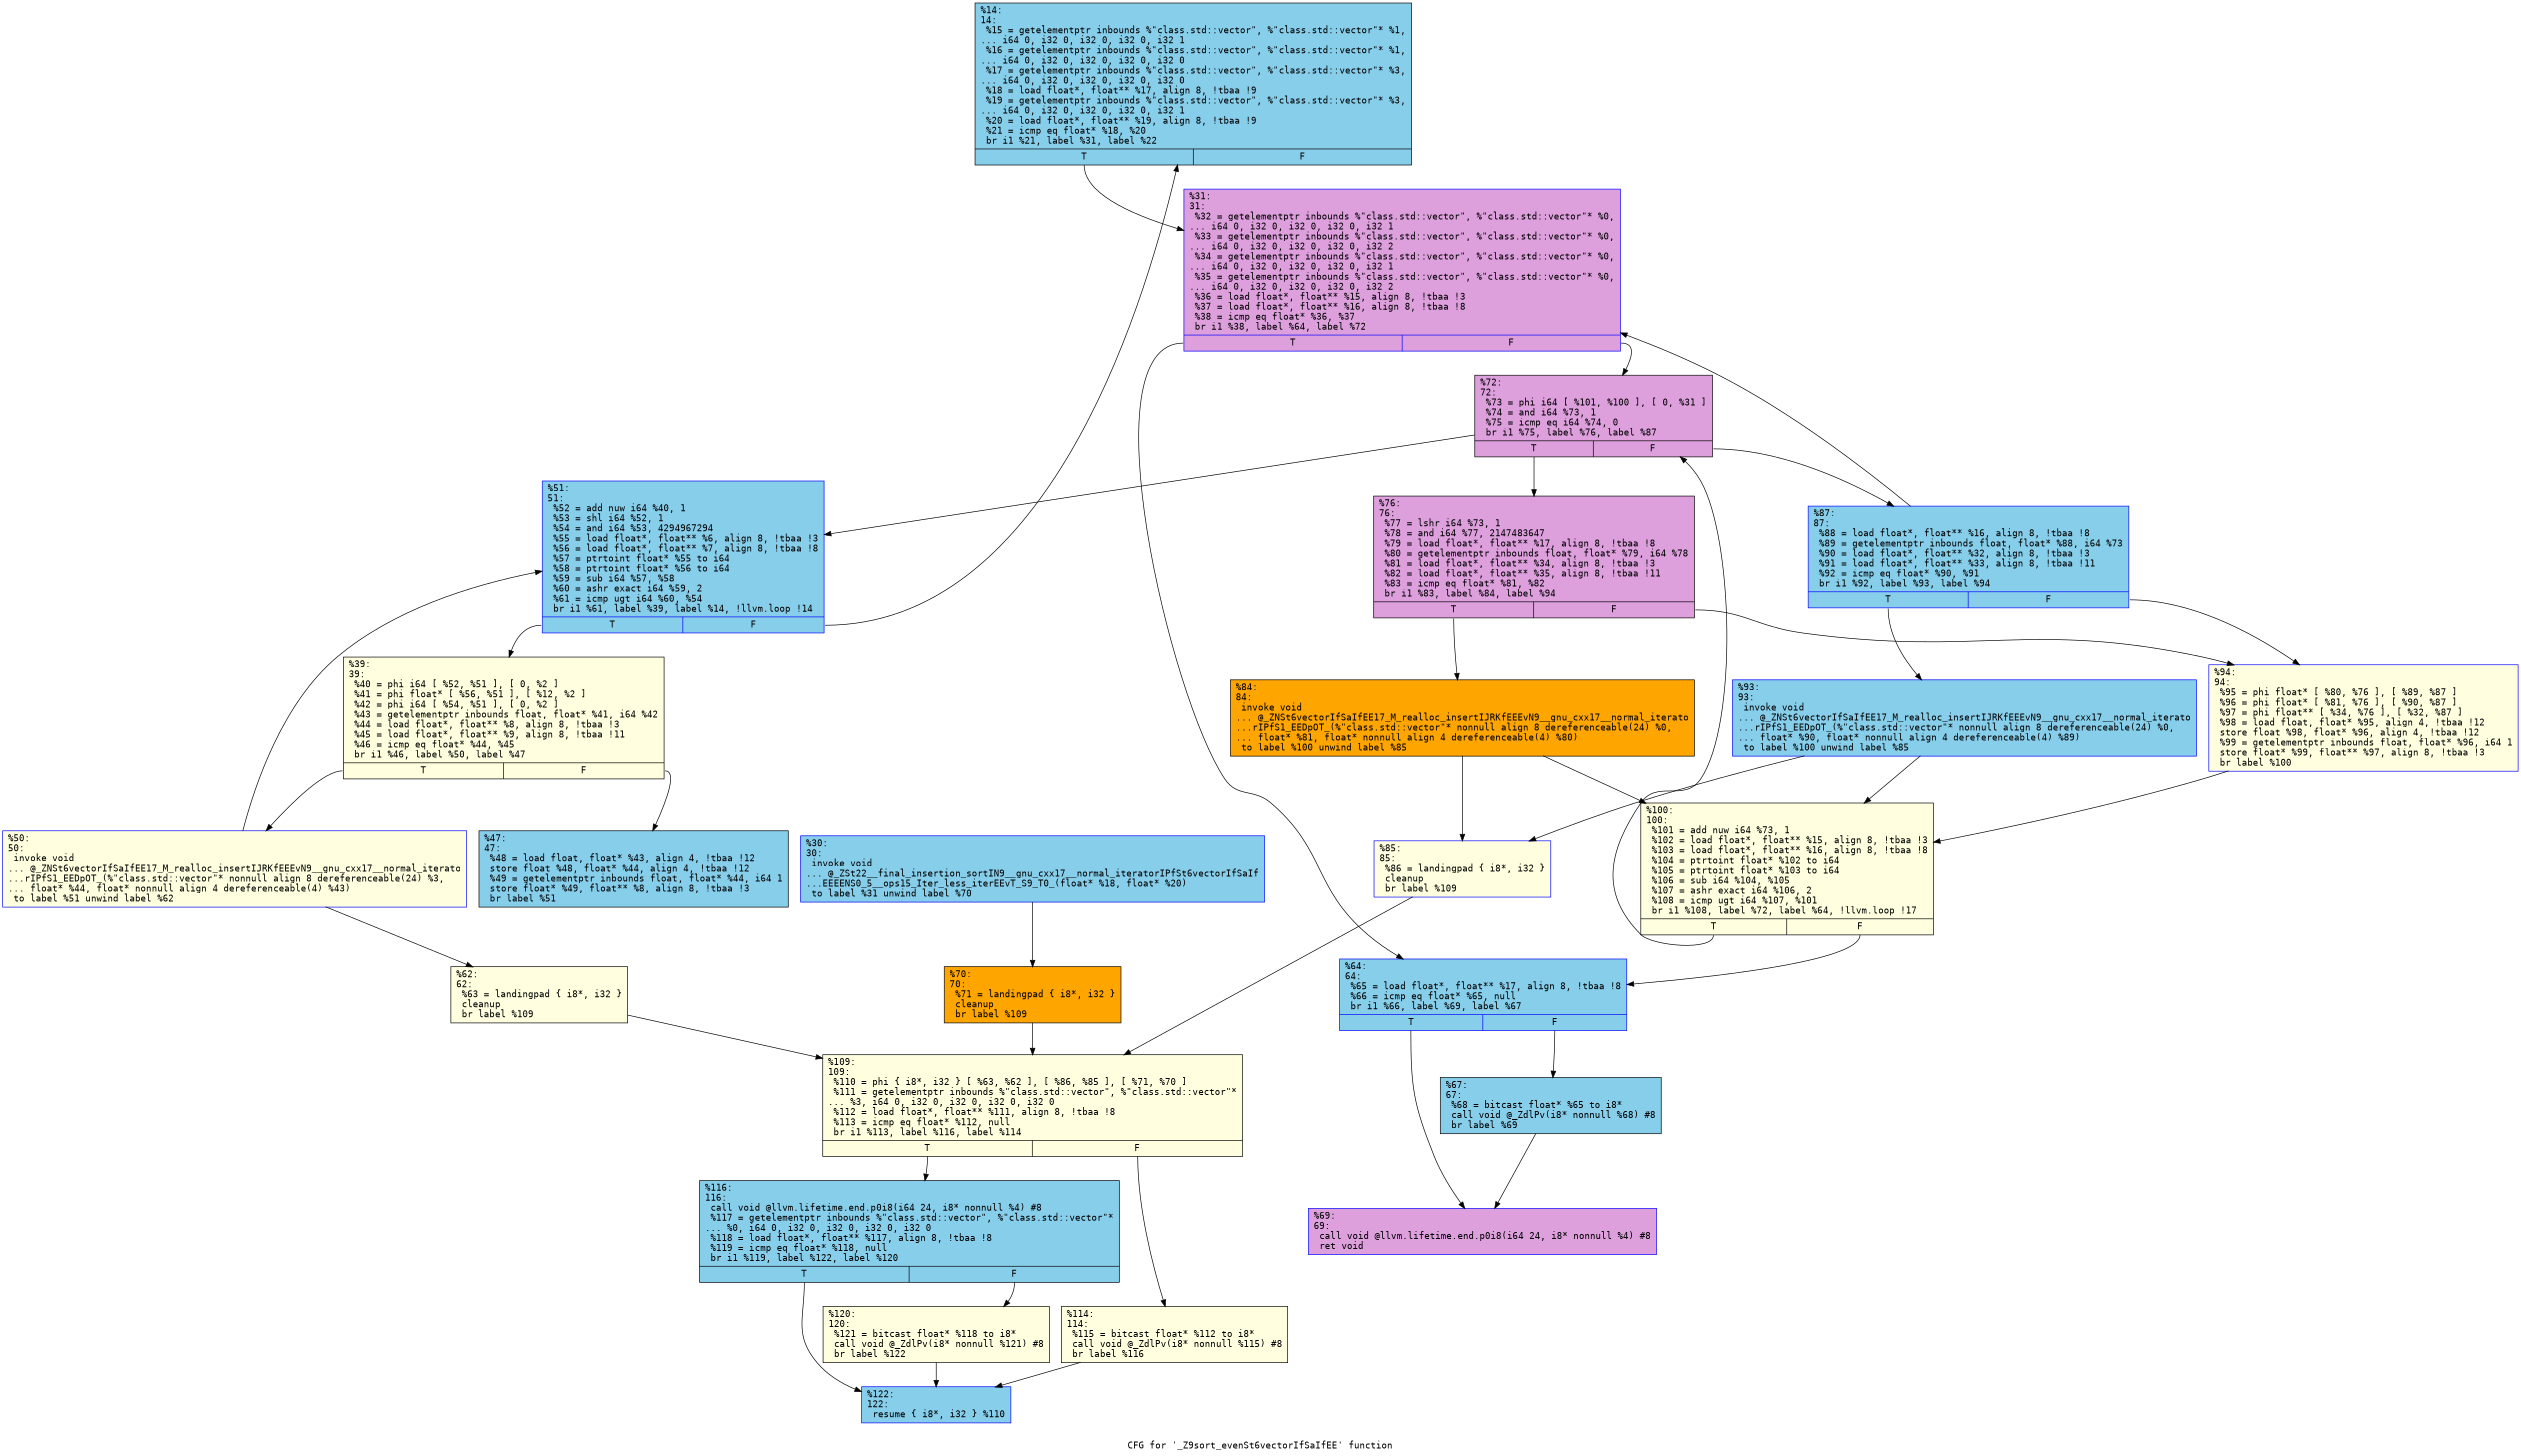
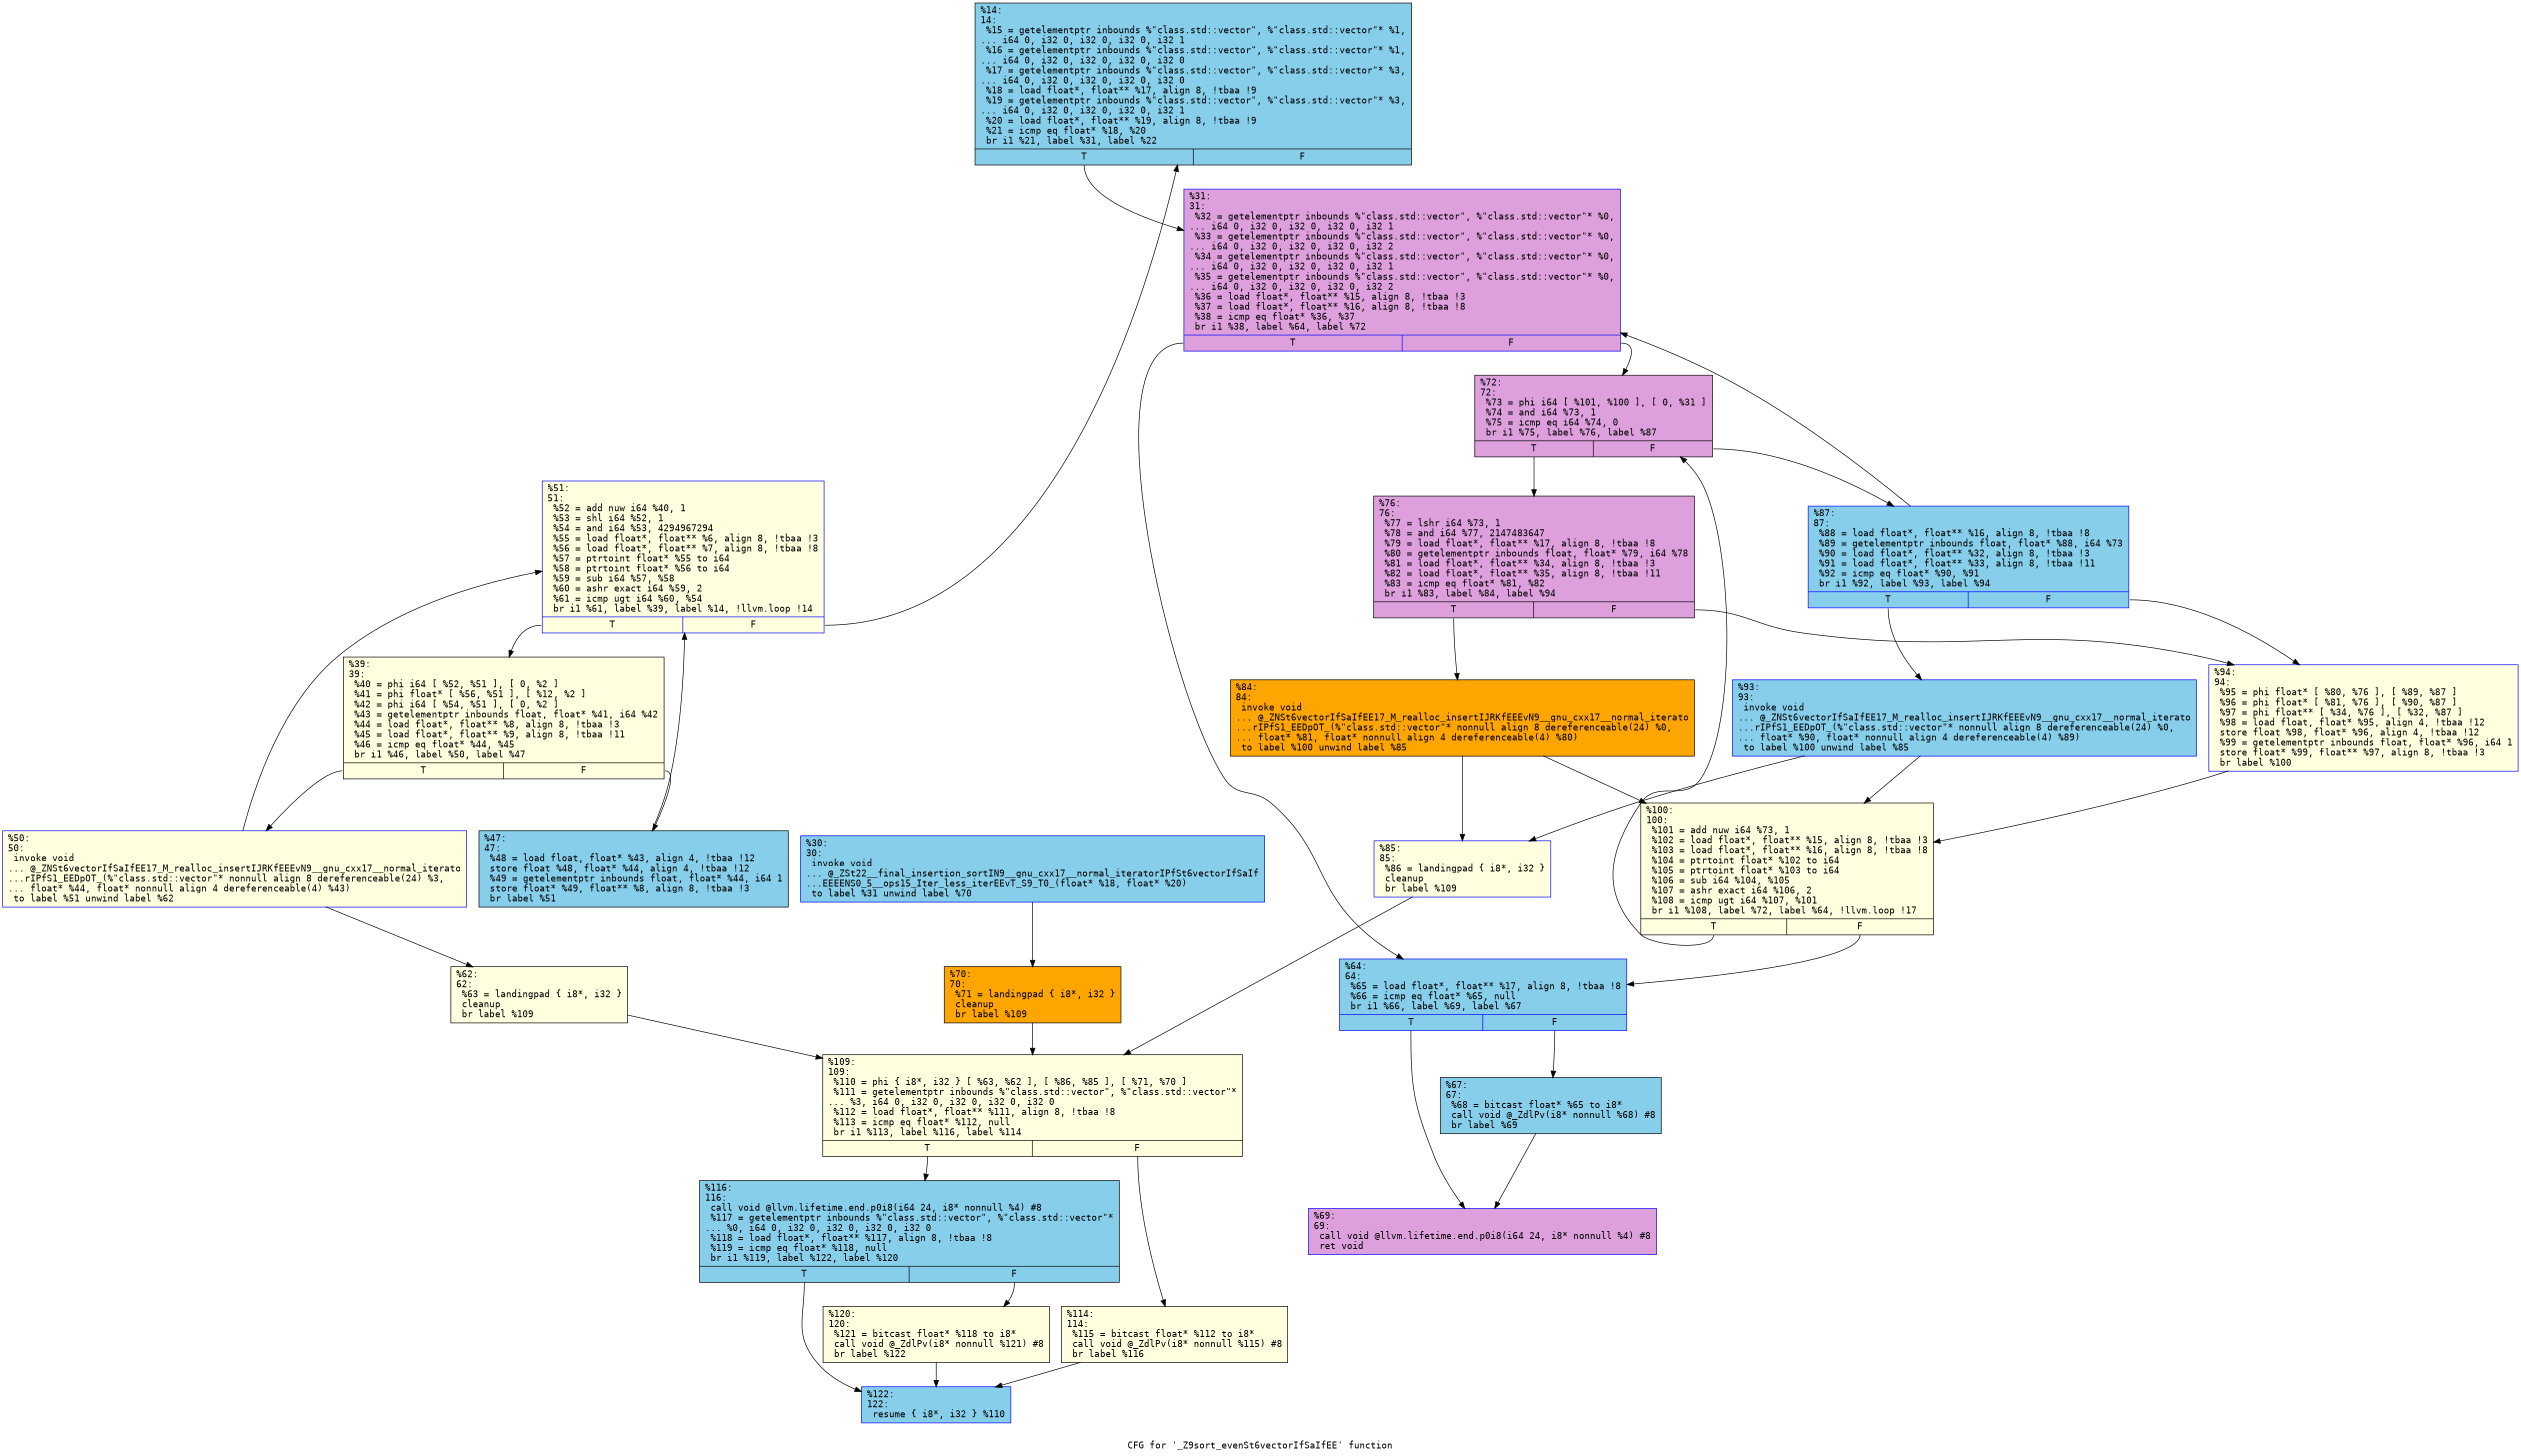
edge "%72:" -> "%51:": now "%47:" -> "%51:"
node "%51:": fillcolor skyblue -> lightyellow
